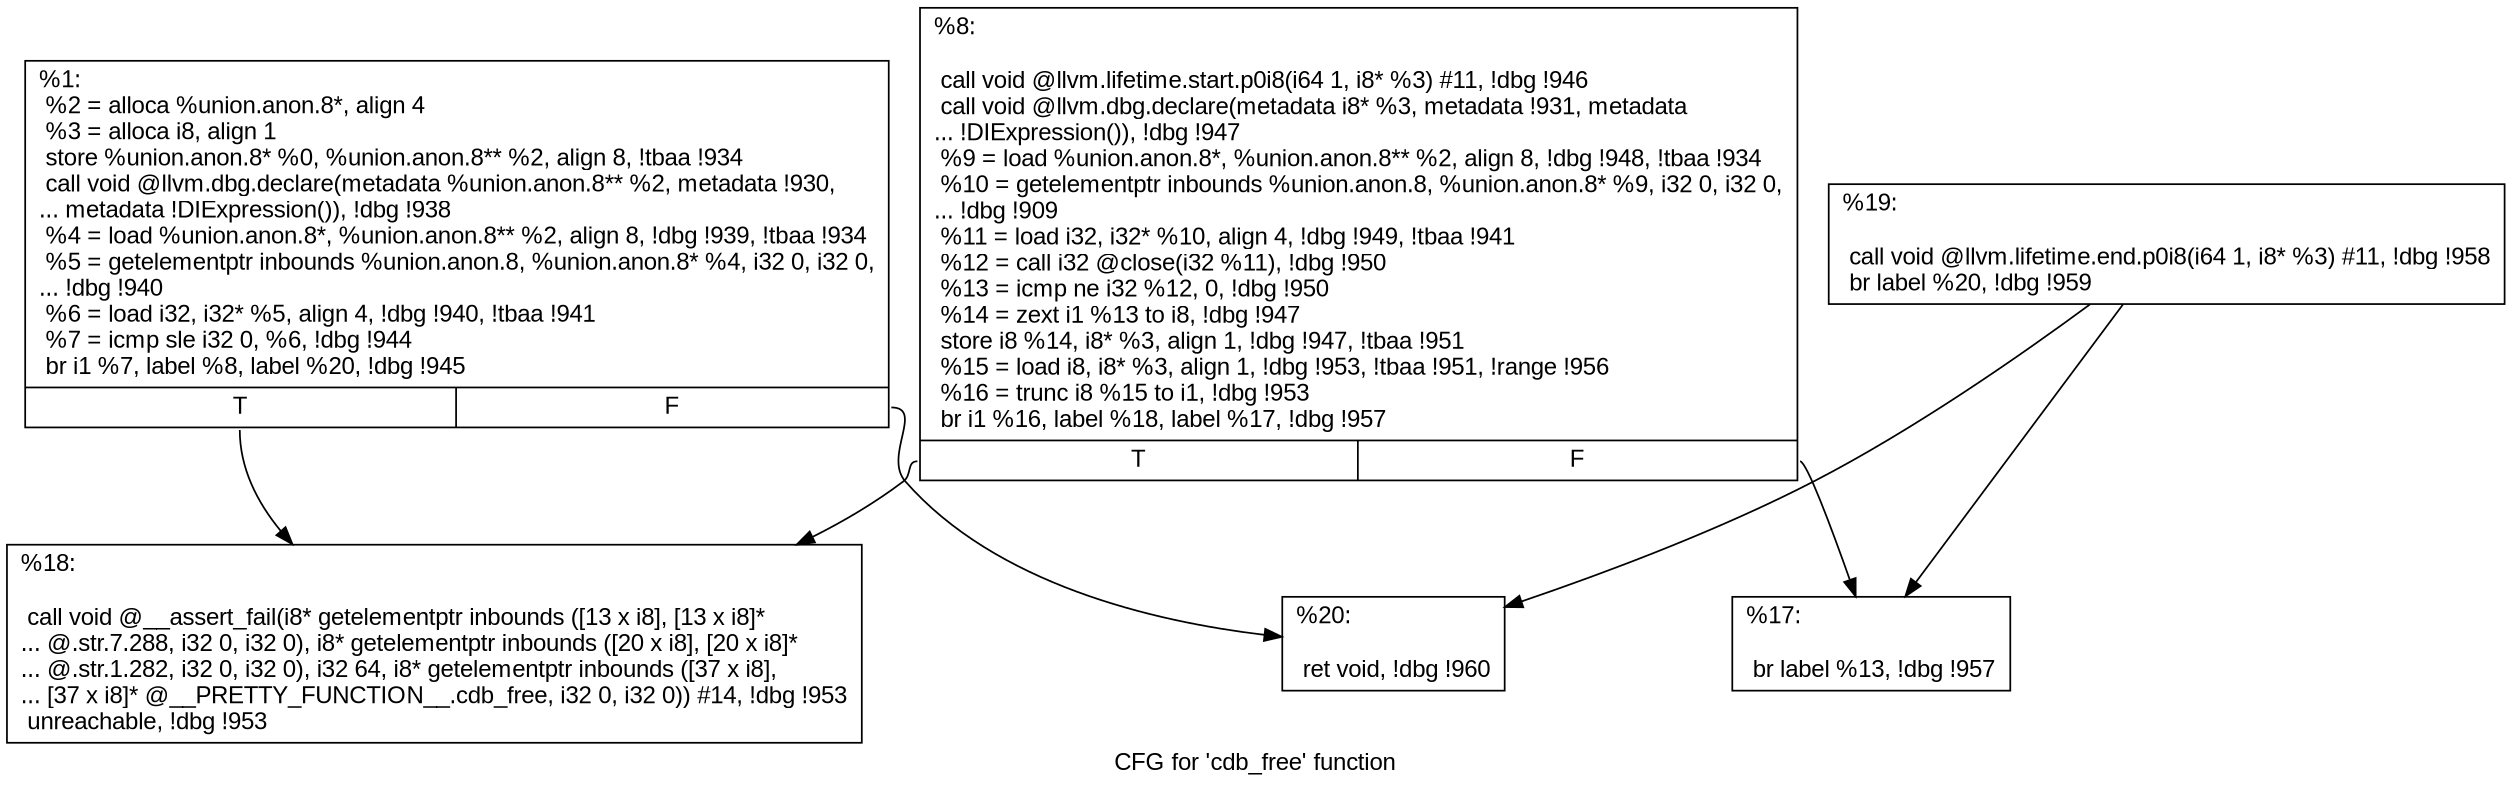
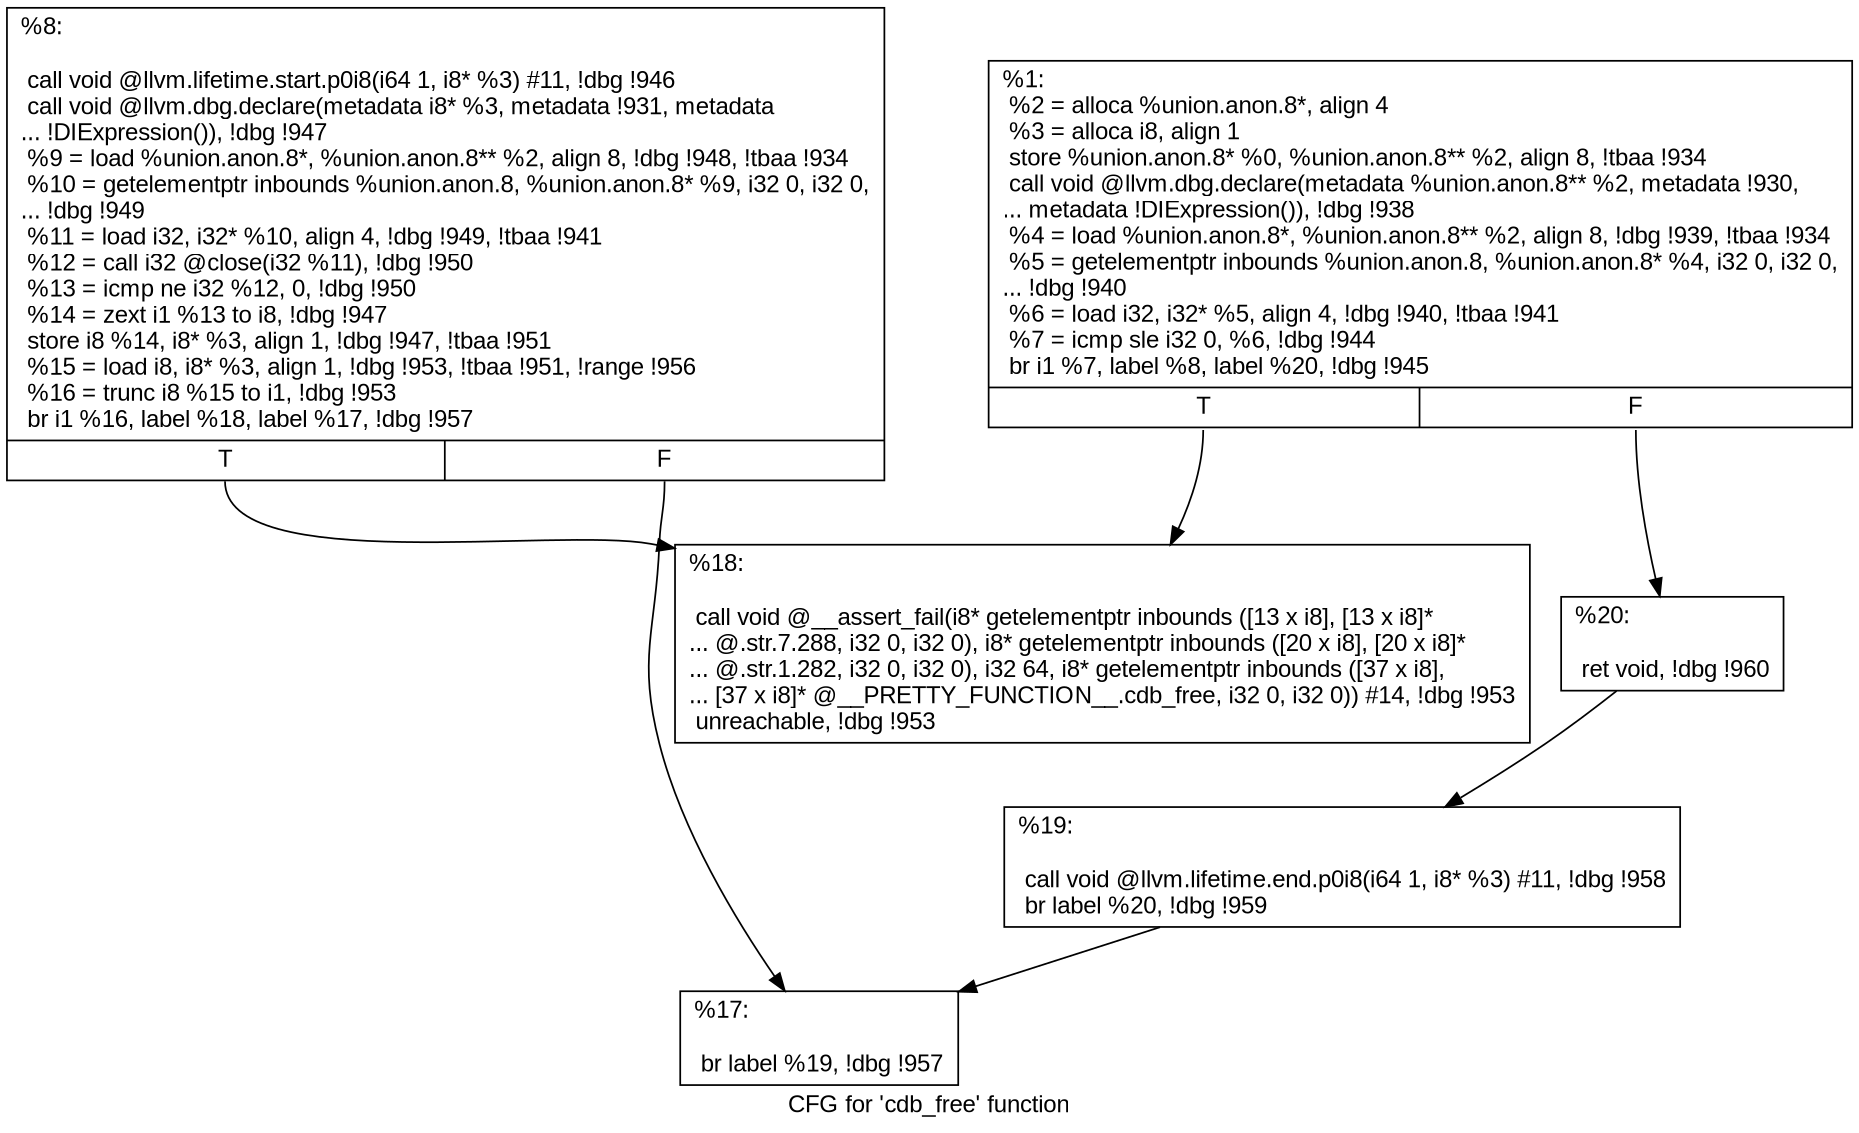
node "%8:": text "... !dbg !909" -> "... !dbg !949"
edge "%19:" -> "%20:": reversed
node "%17:": text "br label %13, !dbg !957" -> "br label %19, !dbg !957"
